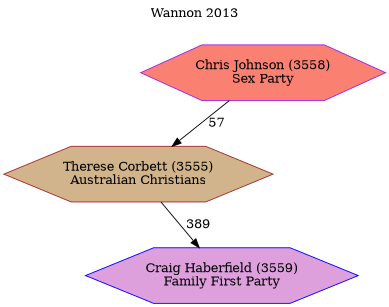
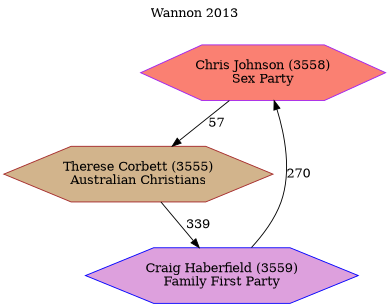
edge "Craig Haberfield (3559) Family First Party" -> "Chris Johnson (3558) Sex Party": added, label "270"
edge "Therese Corbett (3555) Australian Christians" -> "Craig Haberfield (3559) Family First Party": label "389" -> "339"
